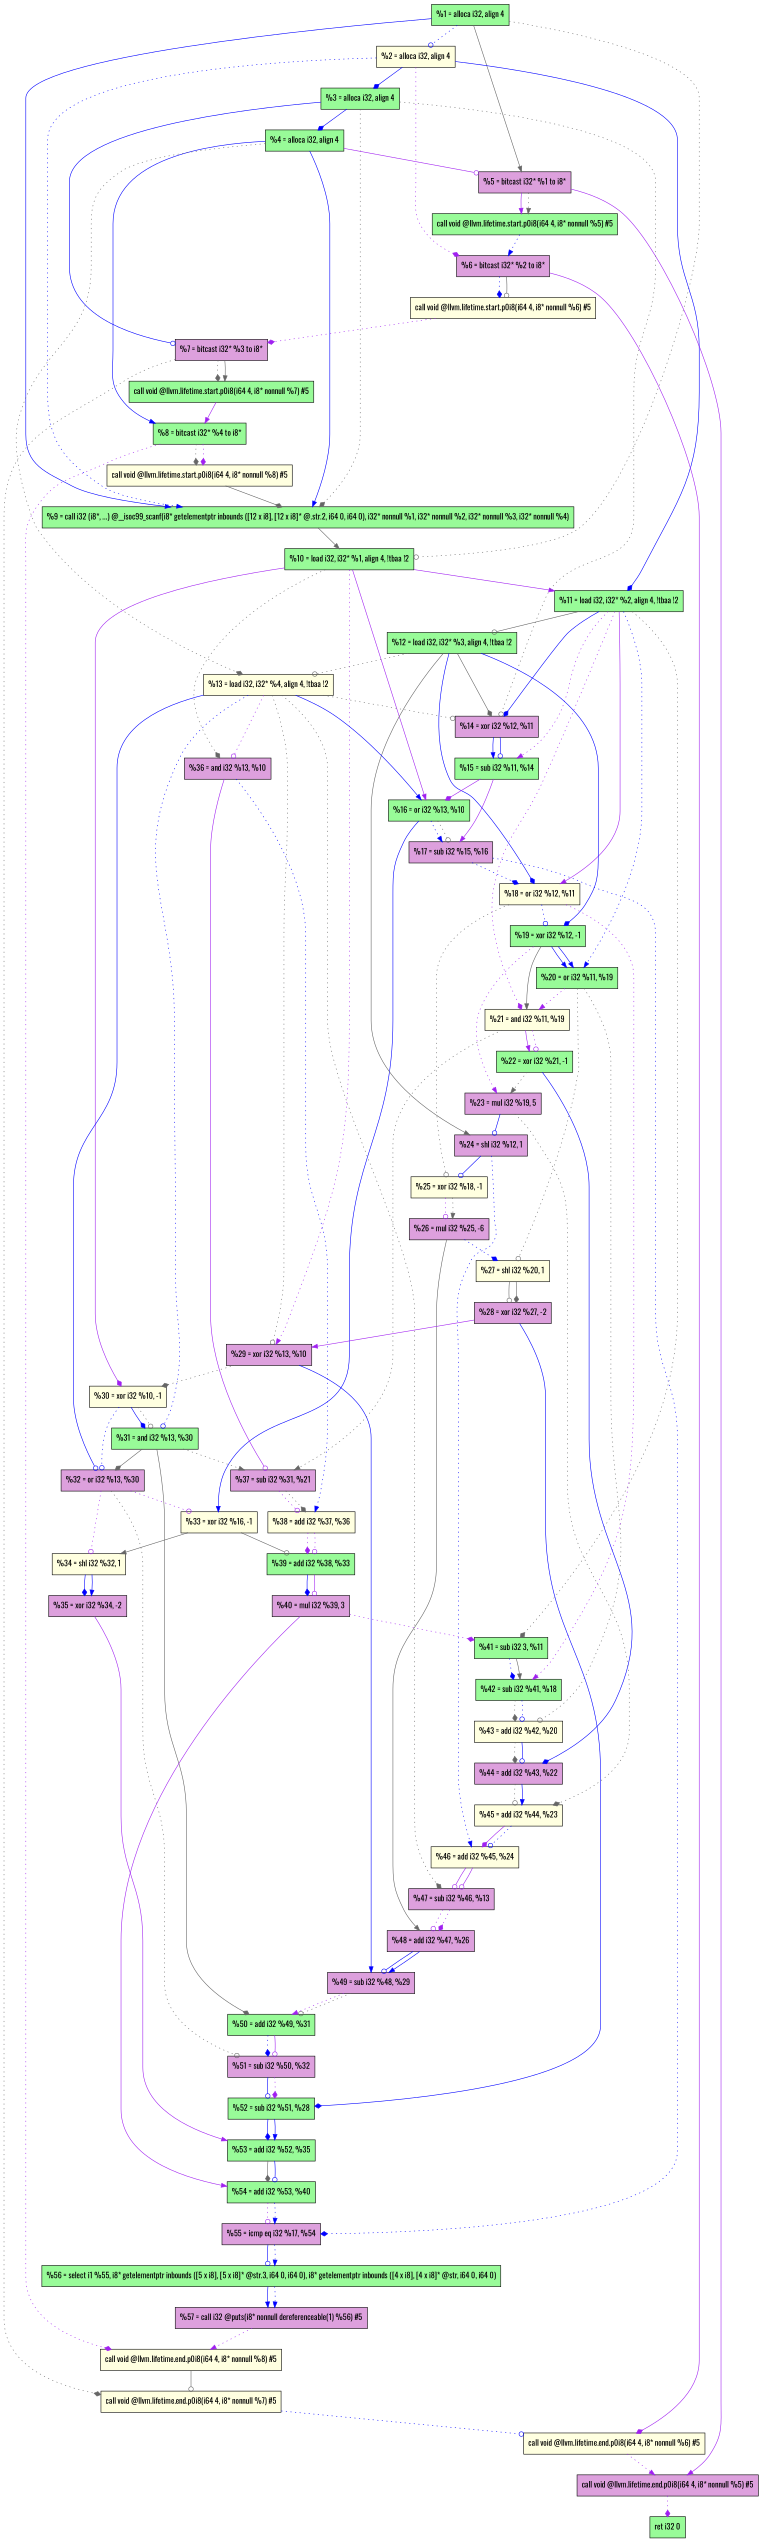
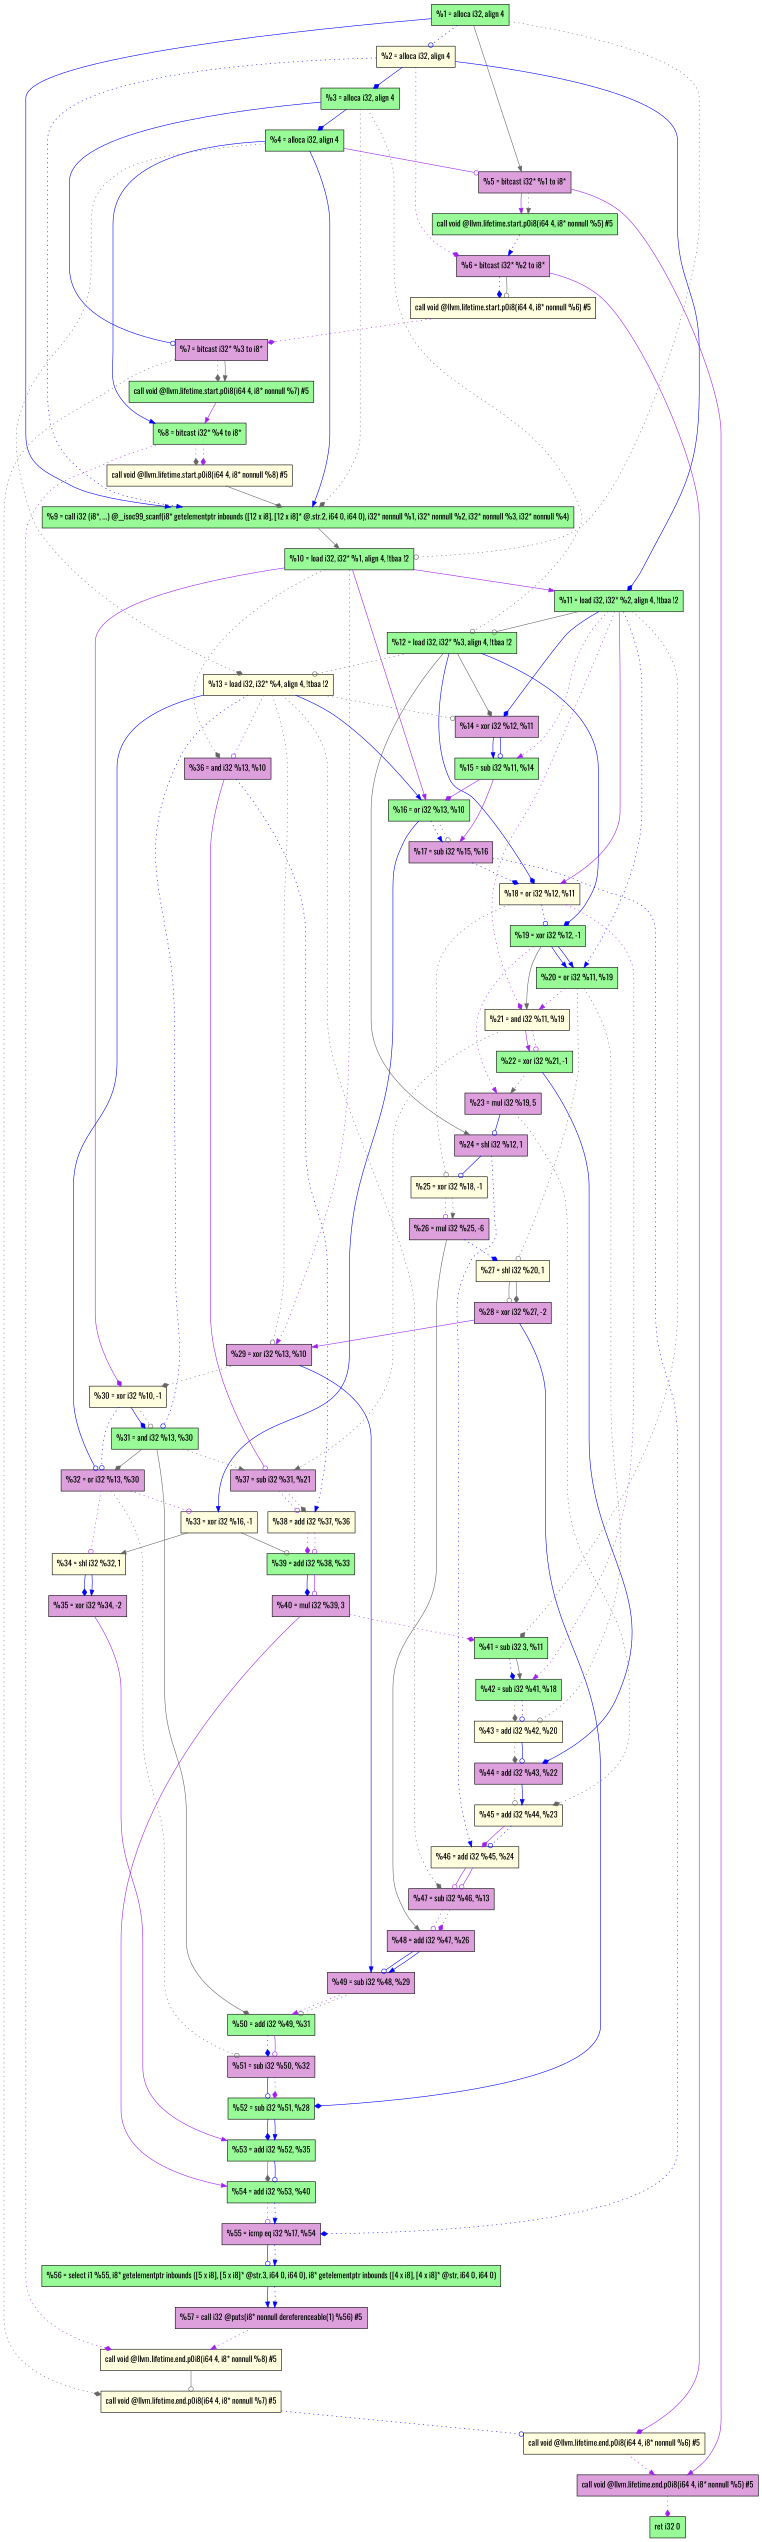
edge "%3 = alloca i32, align 4" -> "%14 = xor i32 %12, %11": now "%3 = alloca i32, align 4" -> "%12 = load i32, i32* %3, align 4, !tbaa !2"
